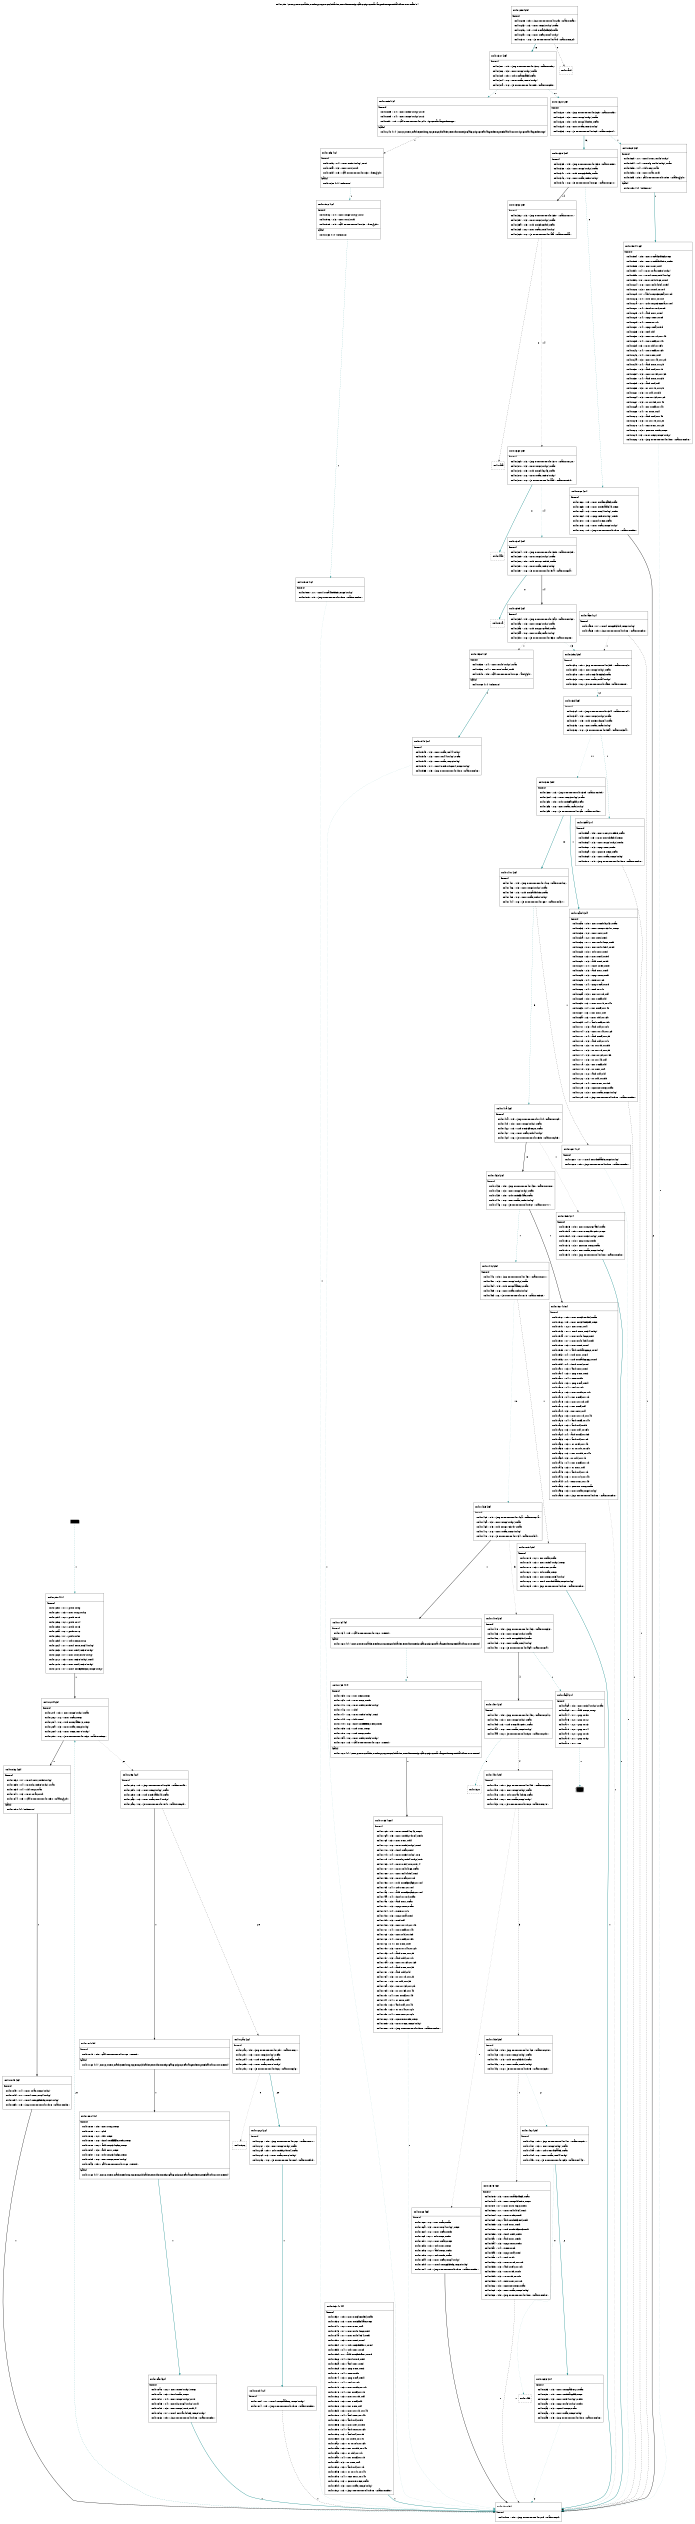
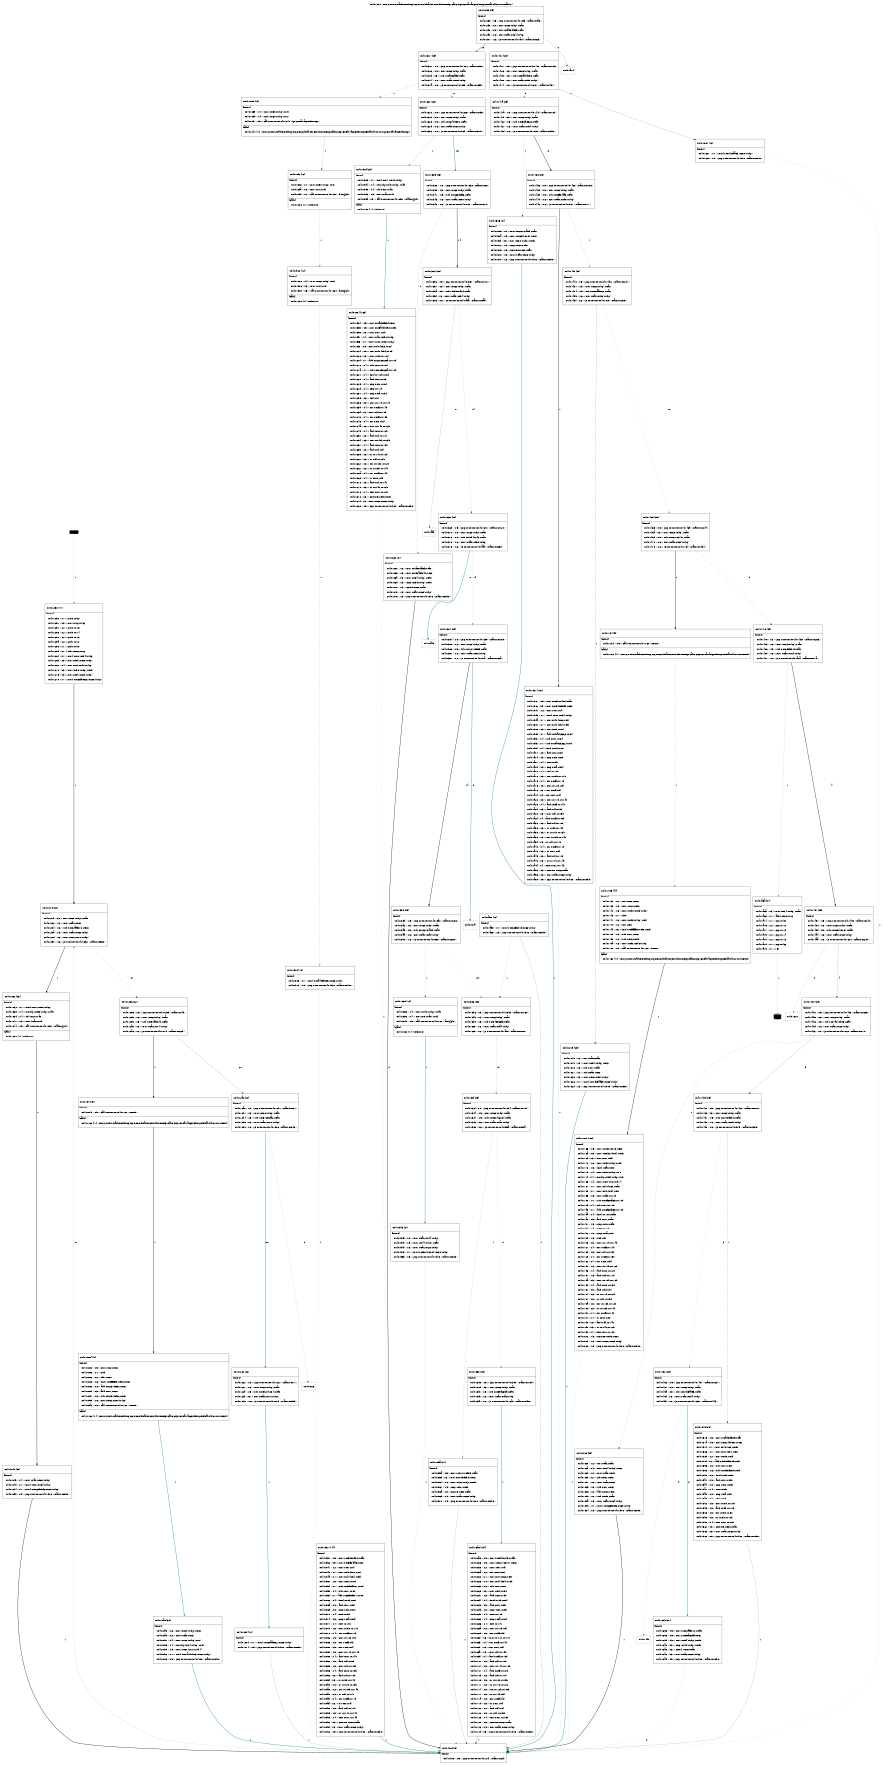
edge "0x4013e8 [25]" -> "0x401401 [25]": removed, label "10"
